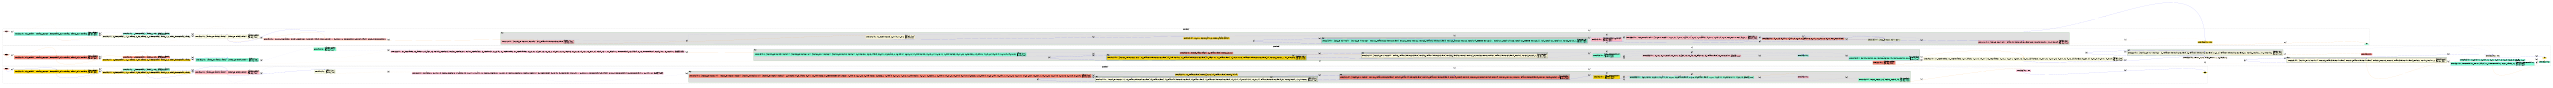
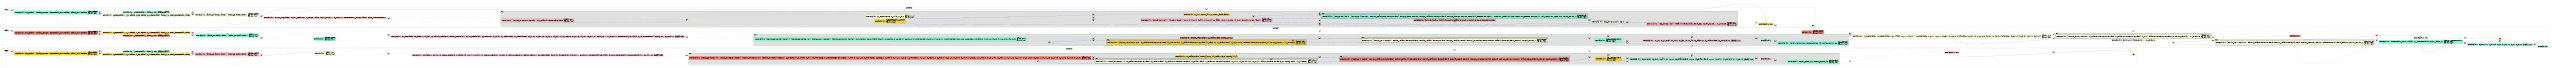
node "COUNT:94607391<bb 11>:": fillcolor lightpink -> gold
edge "COUNT:567644349<bb 10>:" -> "COUNT:94607391<bb 11>:": removed, label "[16%]"
edge "COUNT:10393821<bb 20>:" -> "COUNT:62992854<bb 21>:": added, label "[66%]"
